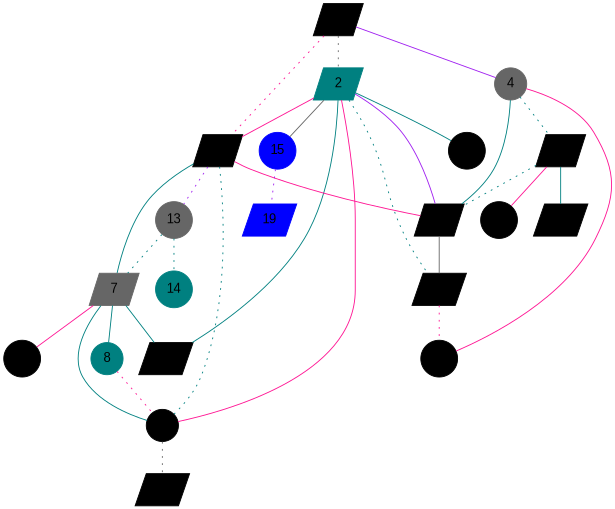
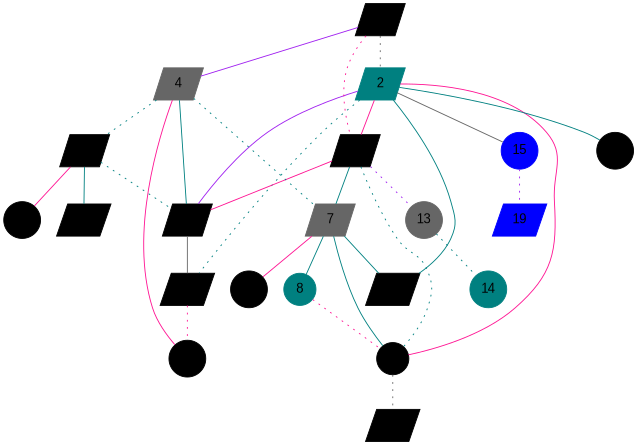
node "4": shape circle -> parallelogram
edge "13" -- "7": now "4" -- "7"
